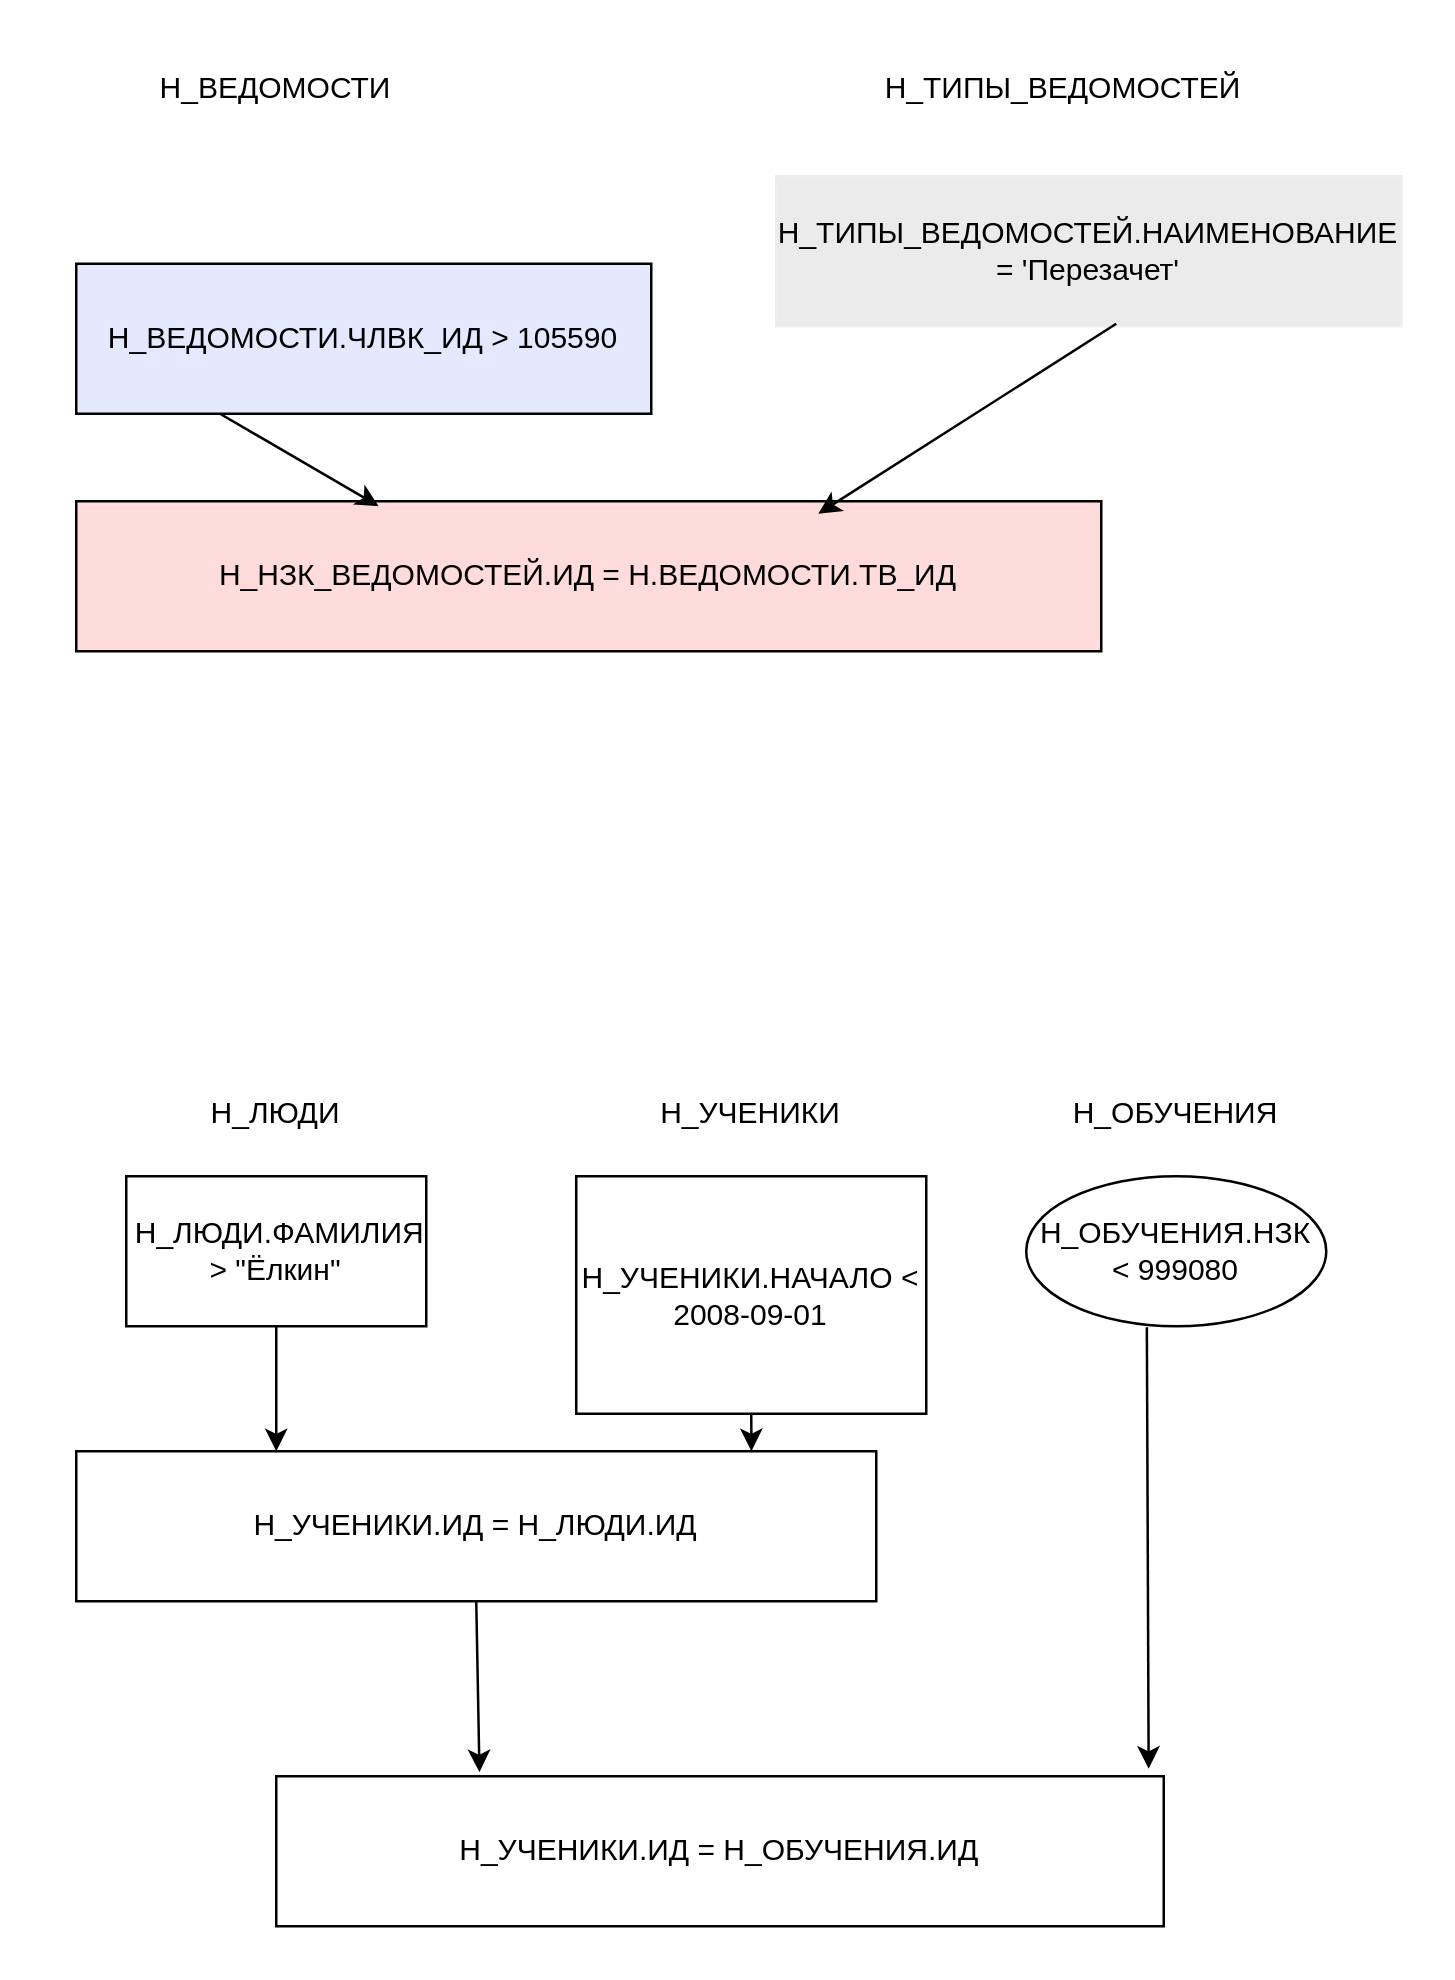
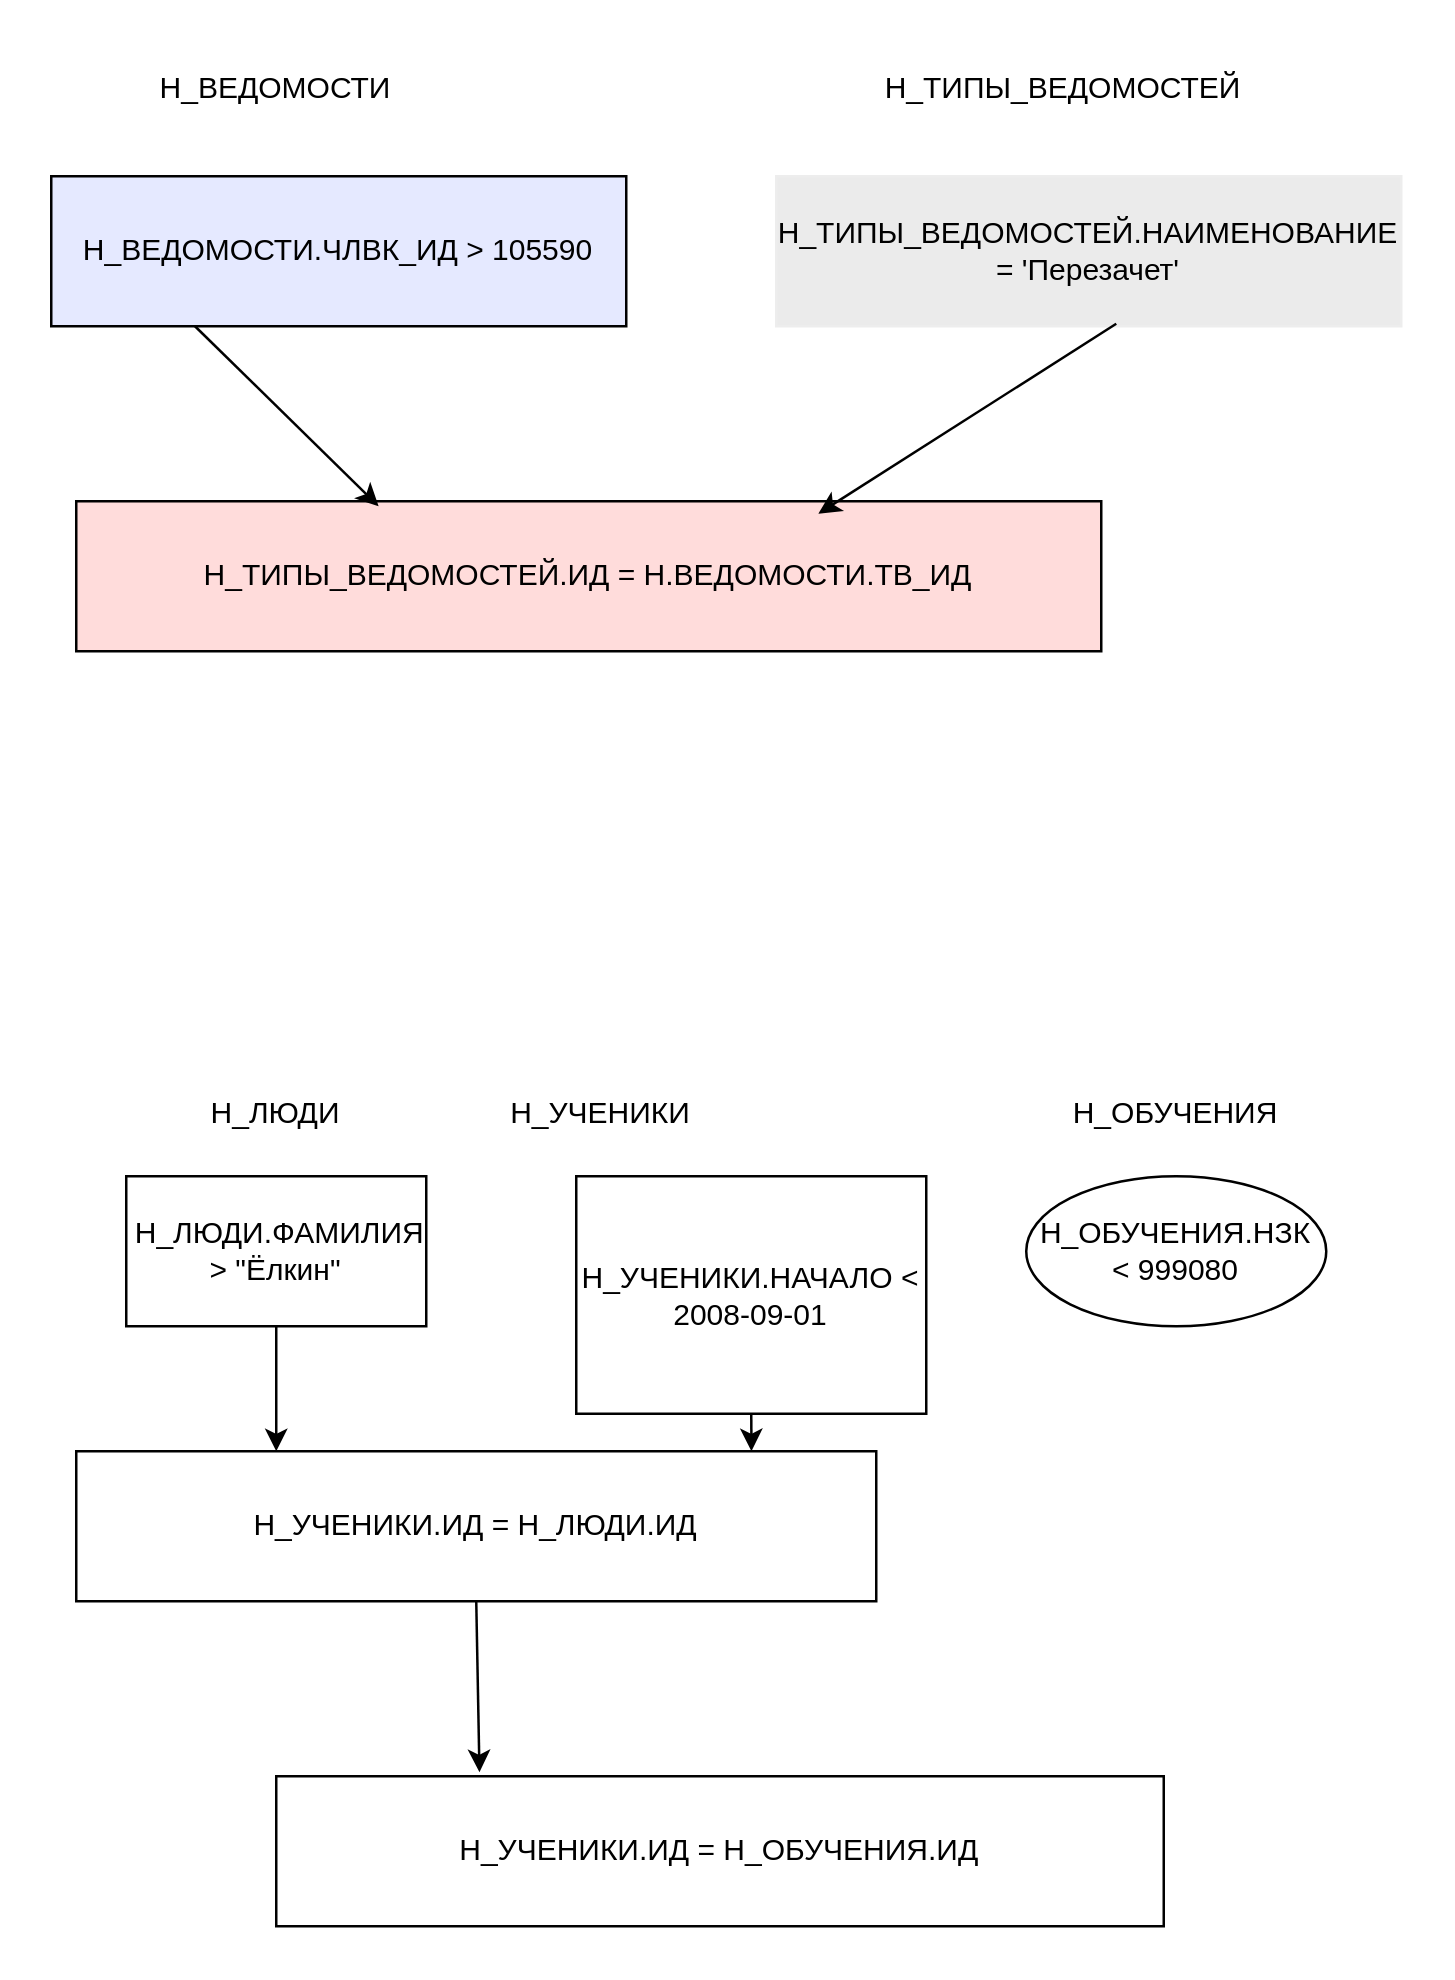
node "Н_ВЕДОМОСТИ.ЧЛВК_ИД > 105590": moved (364, 339) -> (339, 251)
node "Н_НЗК_ВЕДОМОСТЕЙ.ИД = Н.ВЕДОМОСТИ.ТВ_ИД": label "Н_НЗК_ВЕДОМОСТЕЙ.ИД = Н.ВЕДОМОСТИ.ТВ_ИД" -> "Н_ТИПЫ_ВЕДОМОСТЕЙ.ИД = Н.ВЕДОМОСТИ.ТВ_ИД"
node "Н_УЧЕНИКИ": moved (751, 1114) -> (601, 1114)
edge "Н_ОБУЧЕНИЯ.НЗК < 999080" -> "Н_УЧЕНИКИ.ИД = Н_ОБУЧЕНИЯ.ИД": removed
